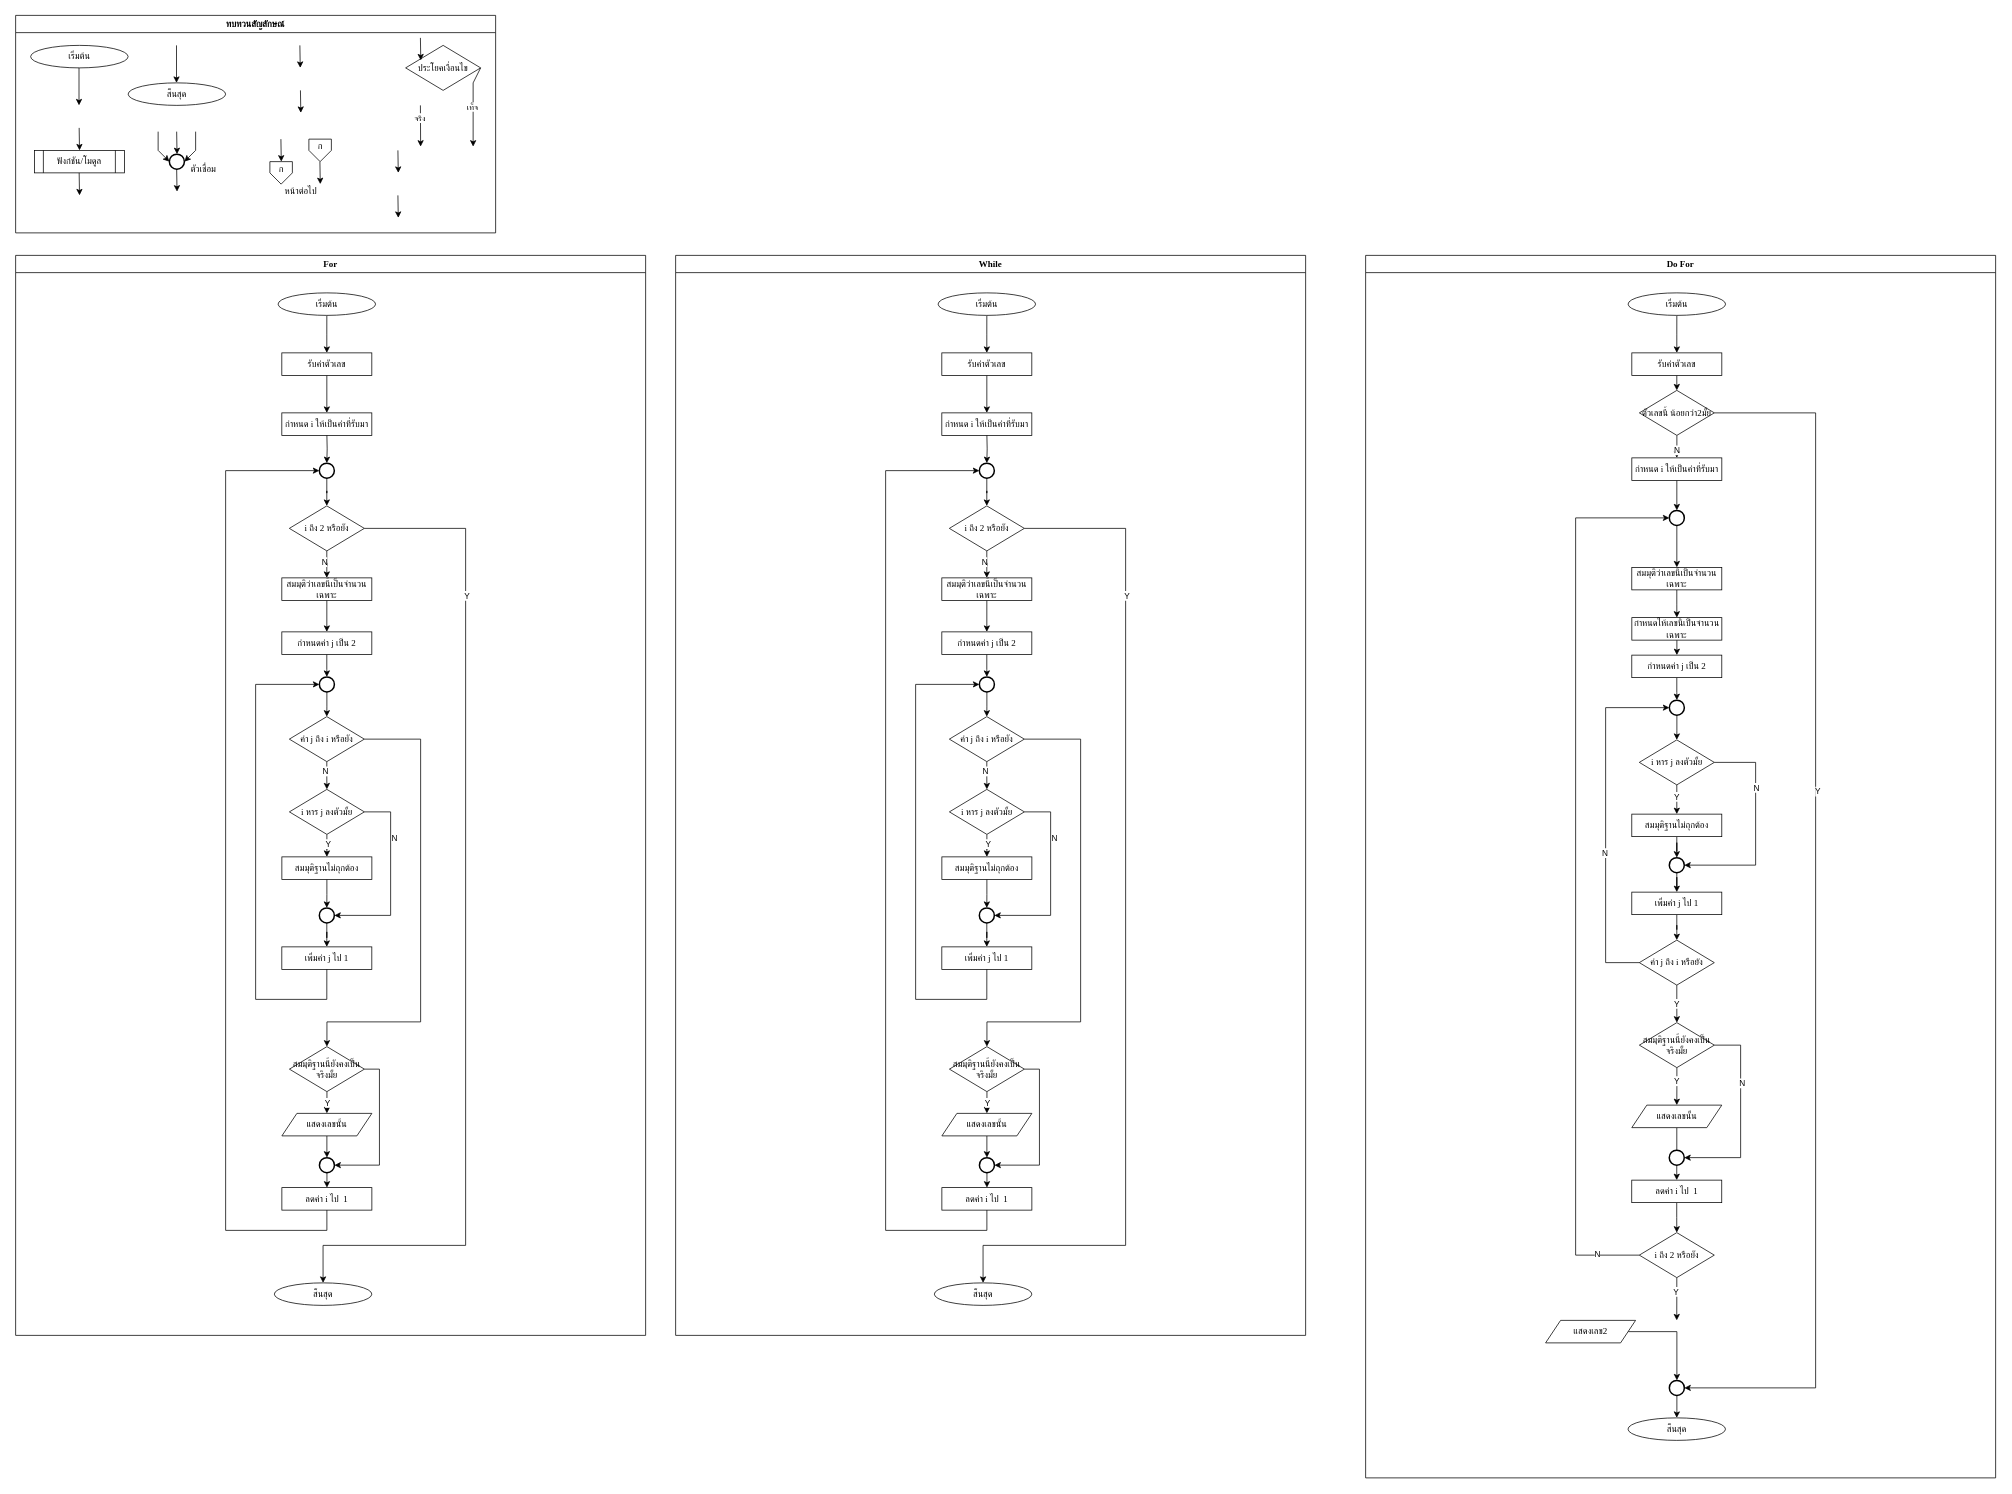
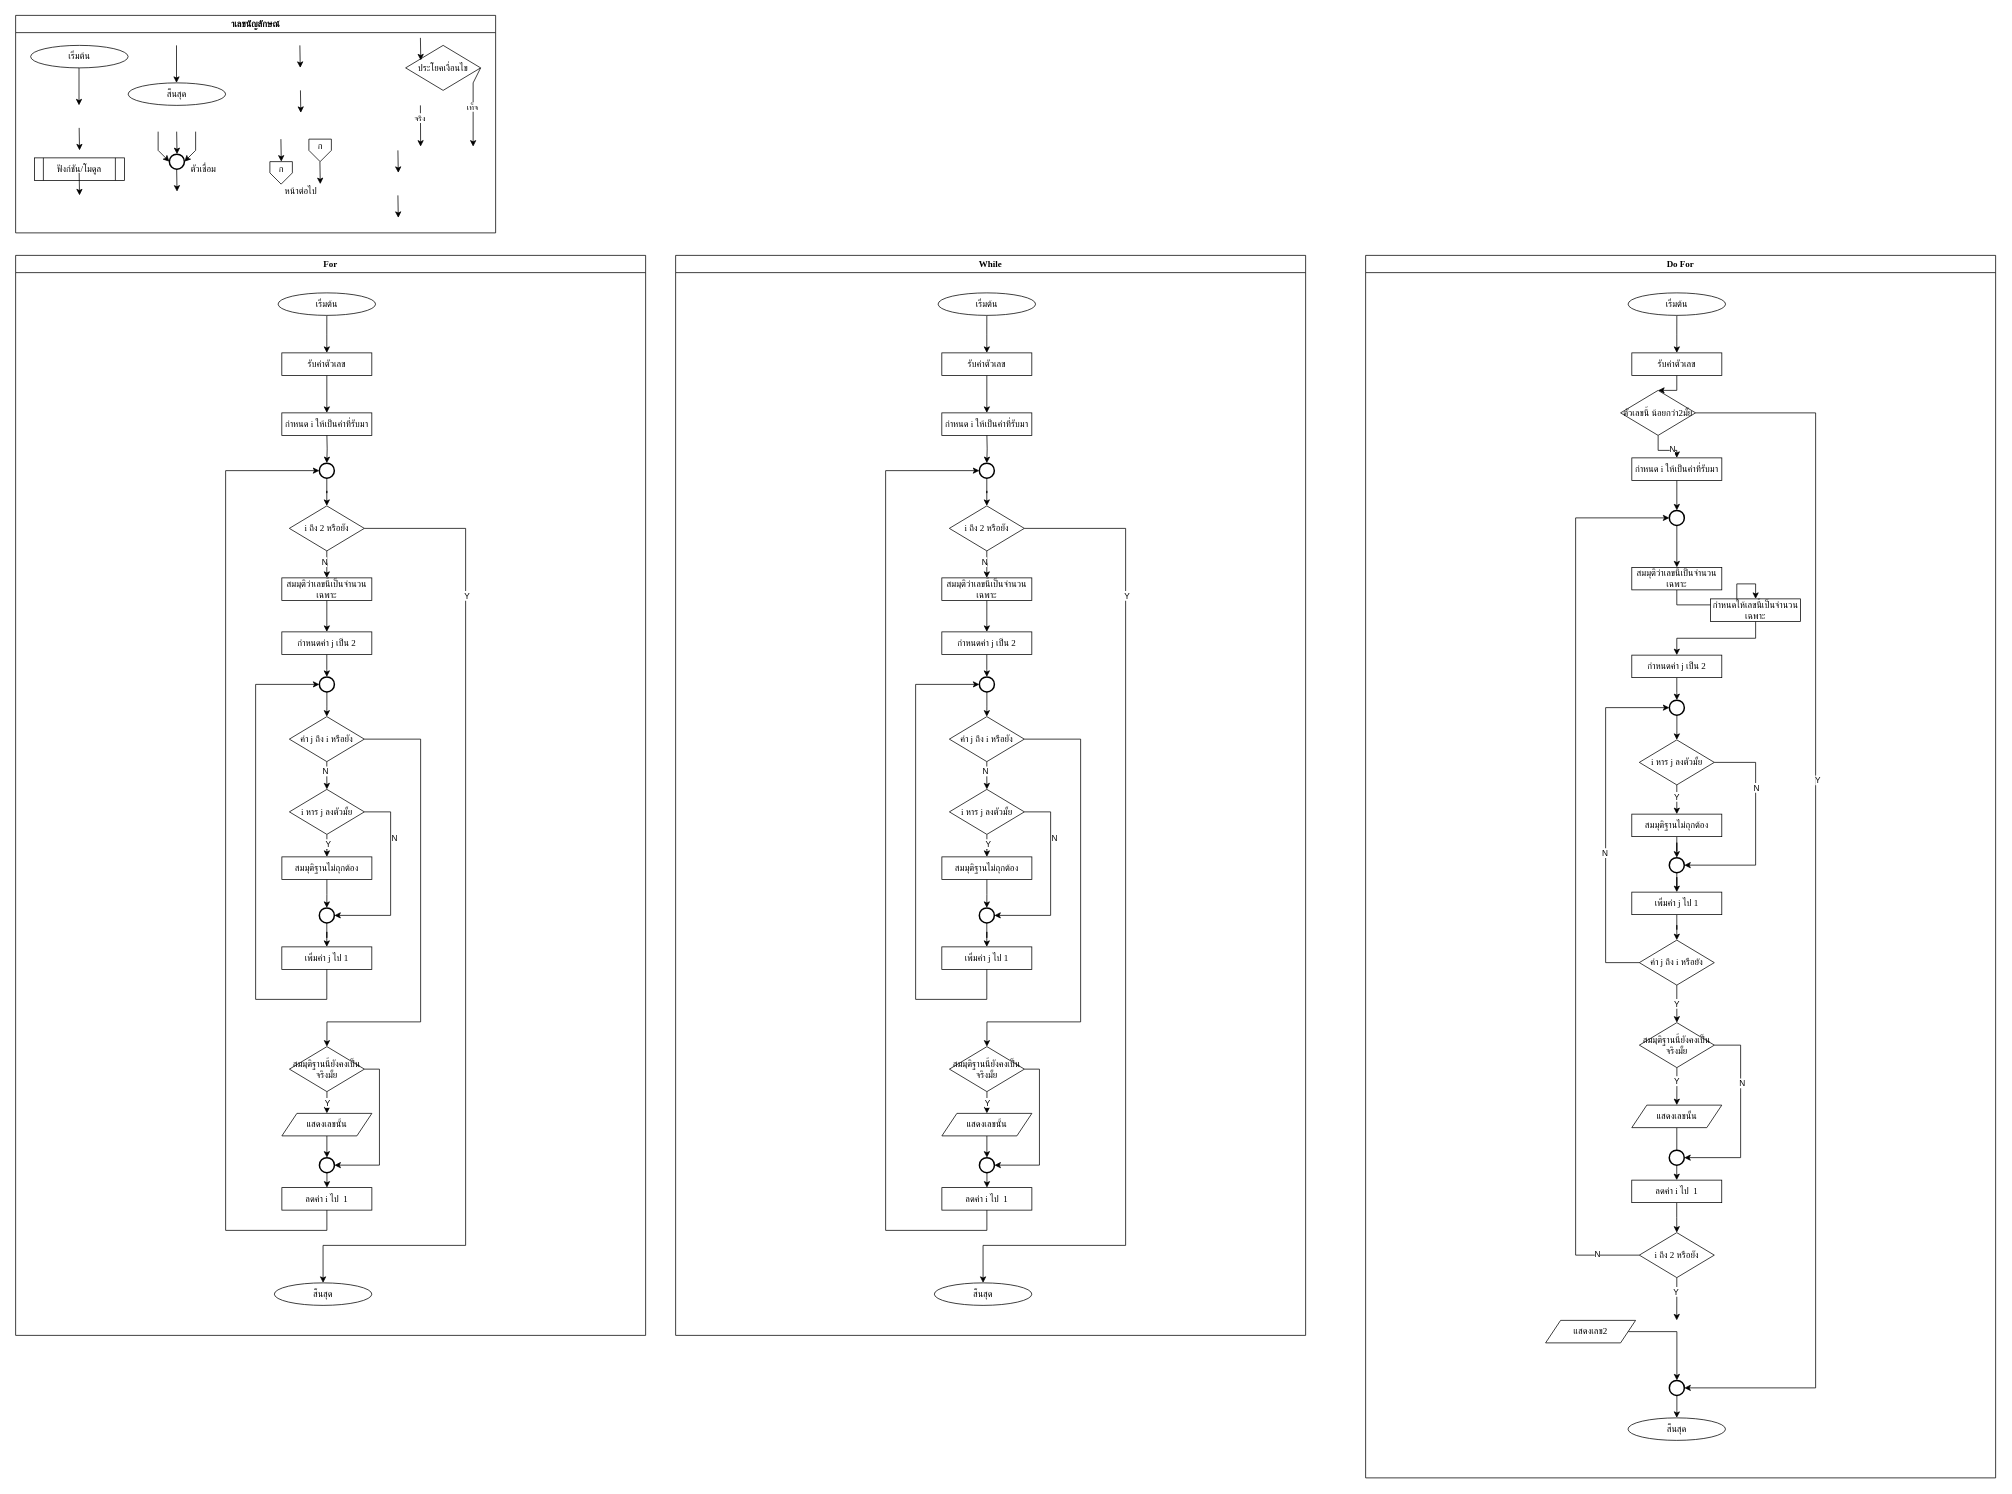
node "ทบทวนสัญลักษณ์": label "ทบทวนสัญลักษณ์" -> "าเลขนัญลักษณ์"
node "ฟังก์ชัน/โมดูล": moved (79, 162) -> (79, 169)
node "ตัวเลขนี้ น้อยกว่า2มั้ย": moved (1677, 413) -> (1658, 413)
node "กำหนดให้เลขนี้เป็นจำนวนเฉพาะ": moved (1677, 629) -> (1755, 610)
